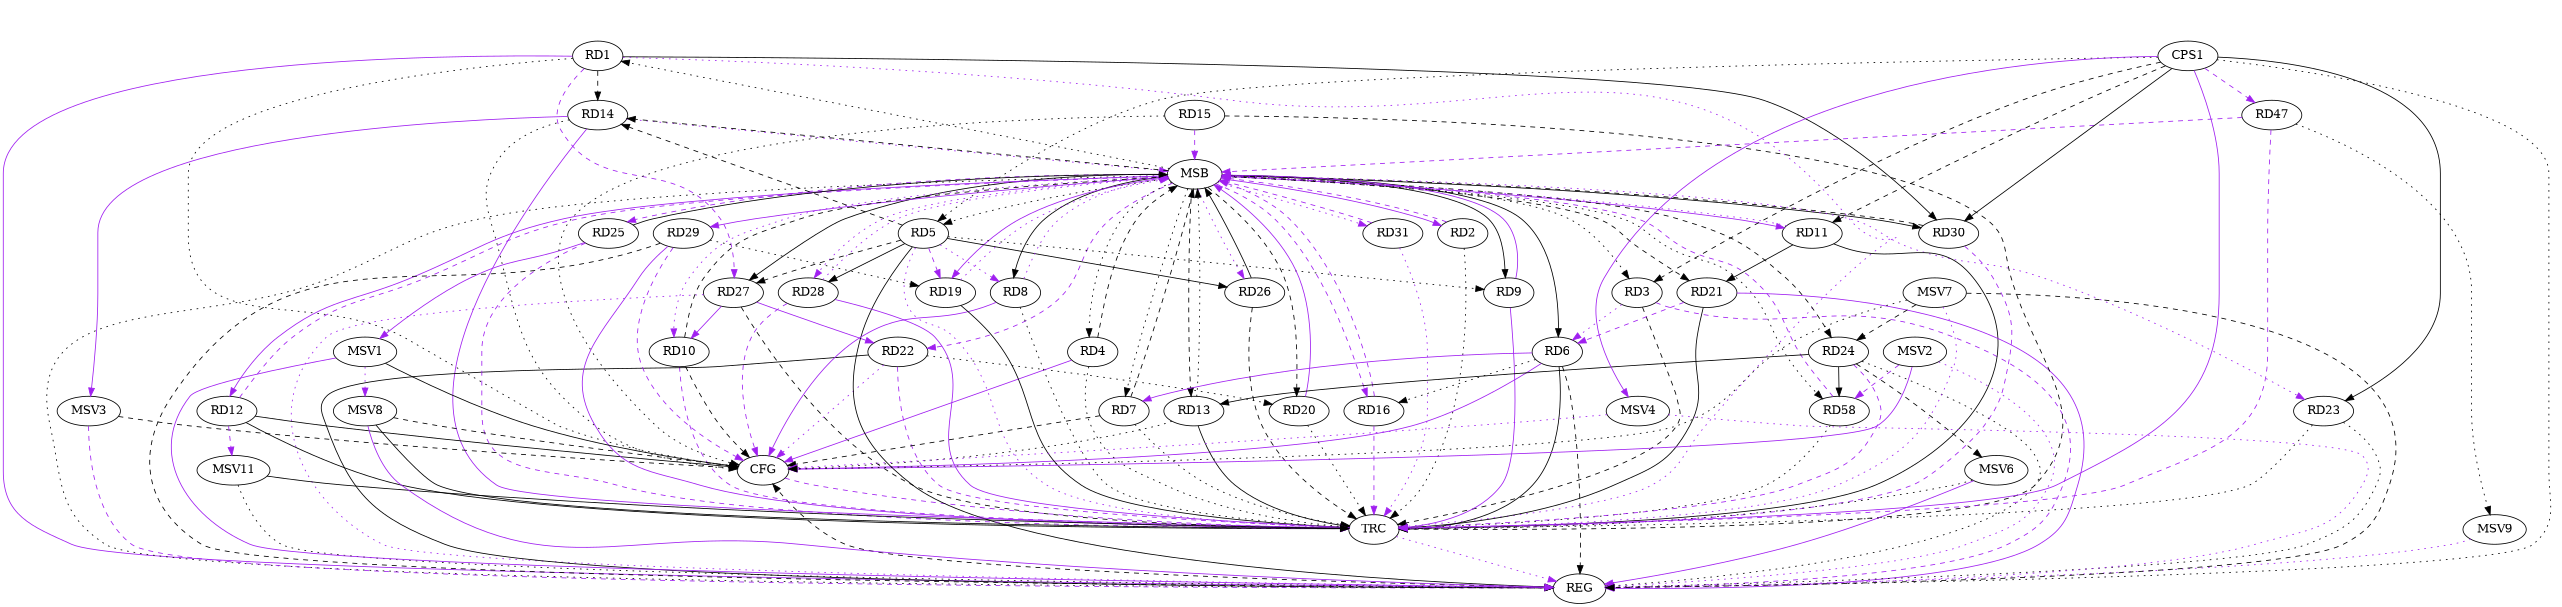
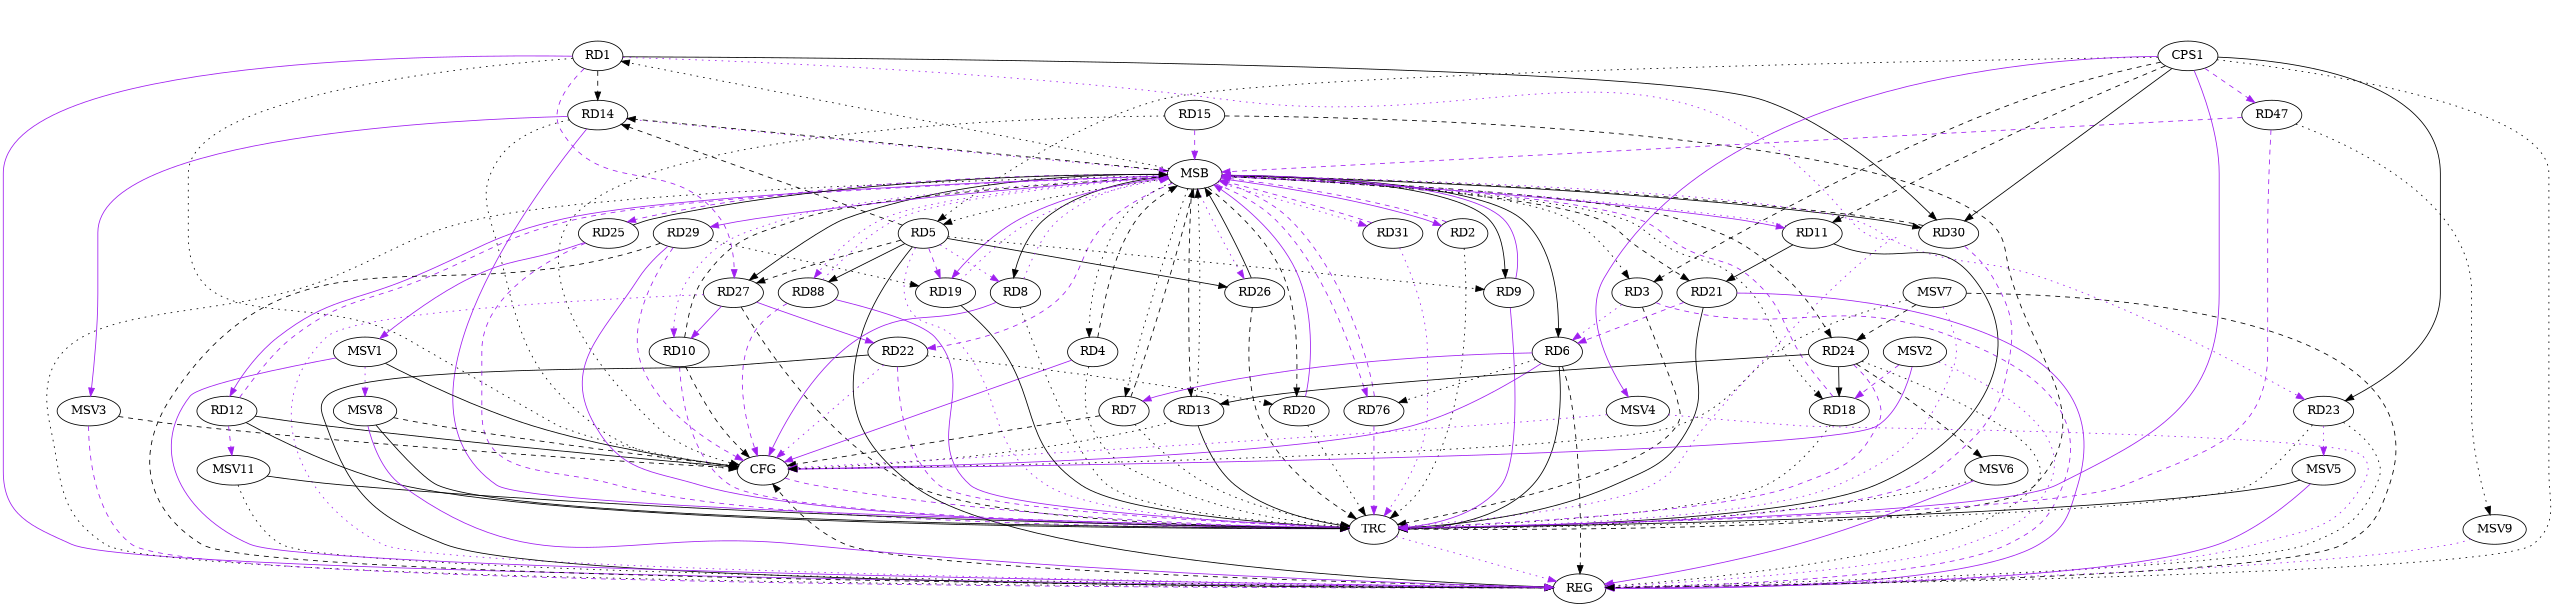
node "RD28": label "RD28" -> "RD88"
node "RD16": label "RD16" -> "RD76"
node "RD58": label "RD58" -> "RD18"
node "MSV5": added
